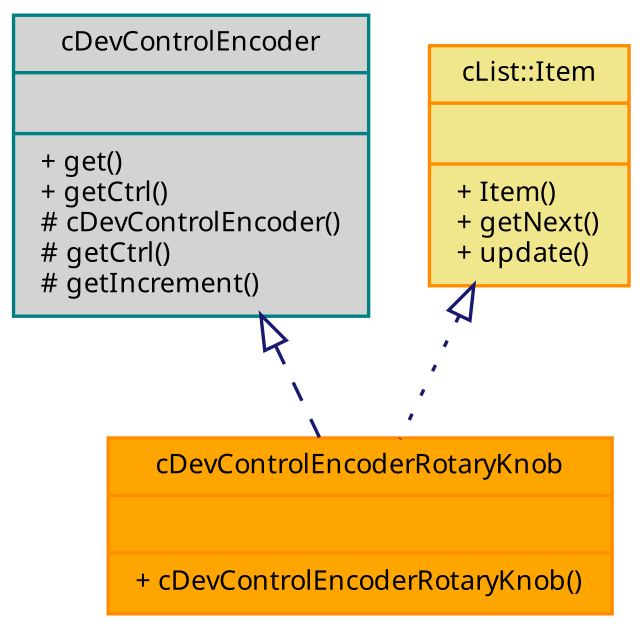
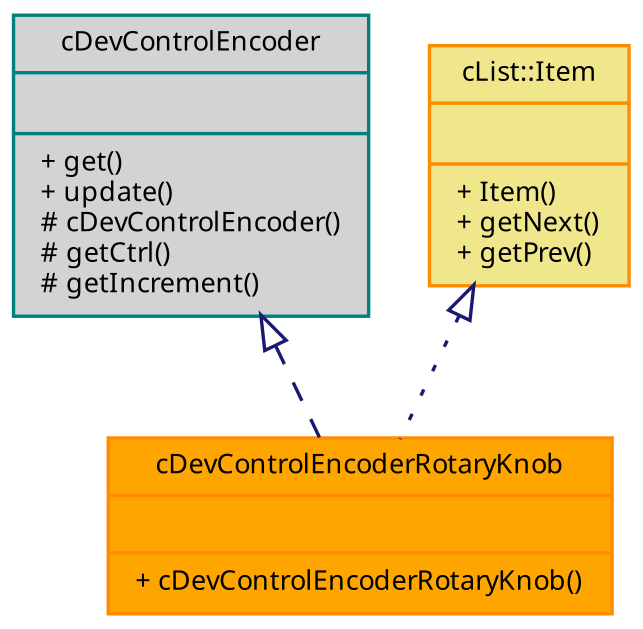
node "cDevControlEncoder": text "+ getCtrl()" -> "+ update()"
node "cList::Item": text "+ update()" -> "+ getPrev()"
